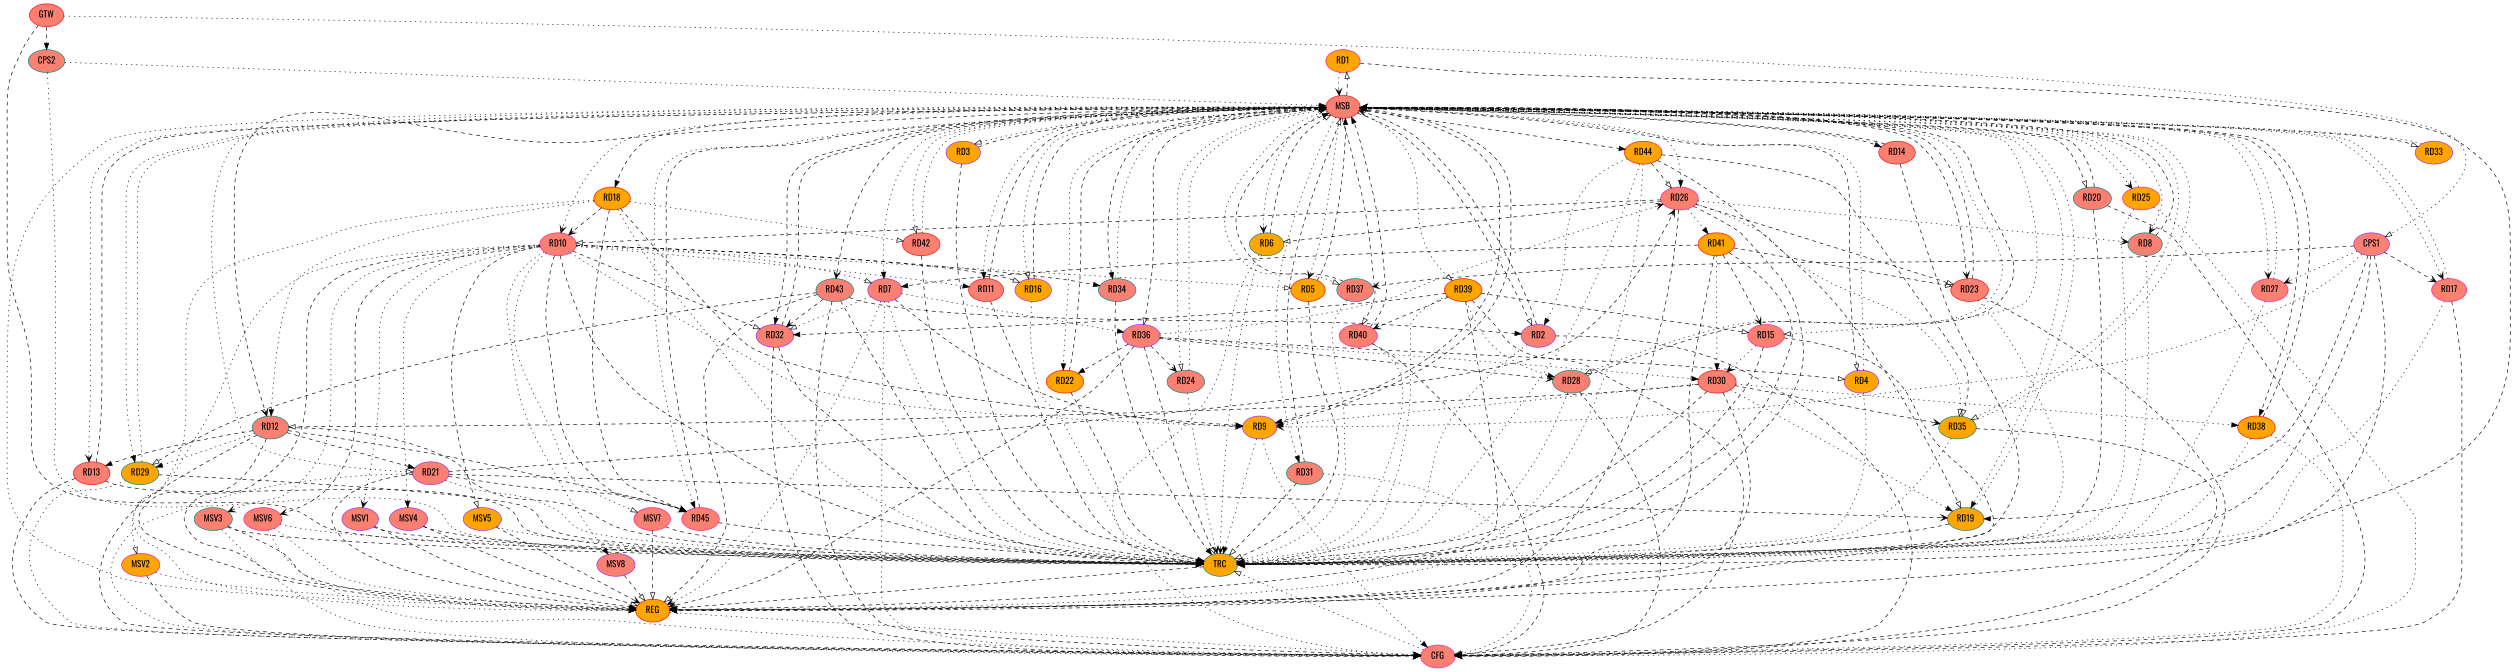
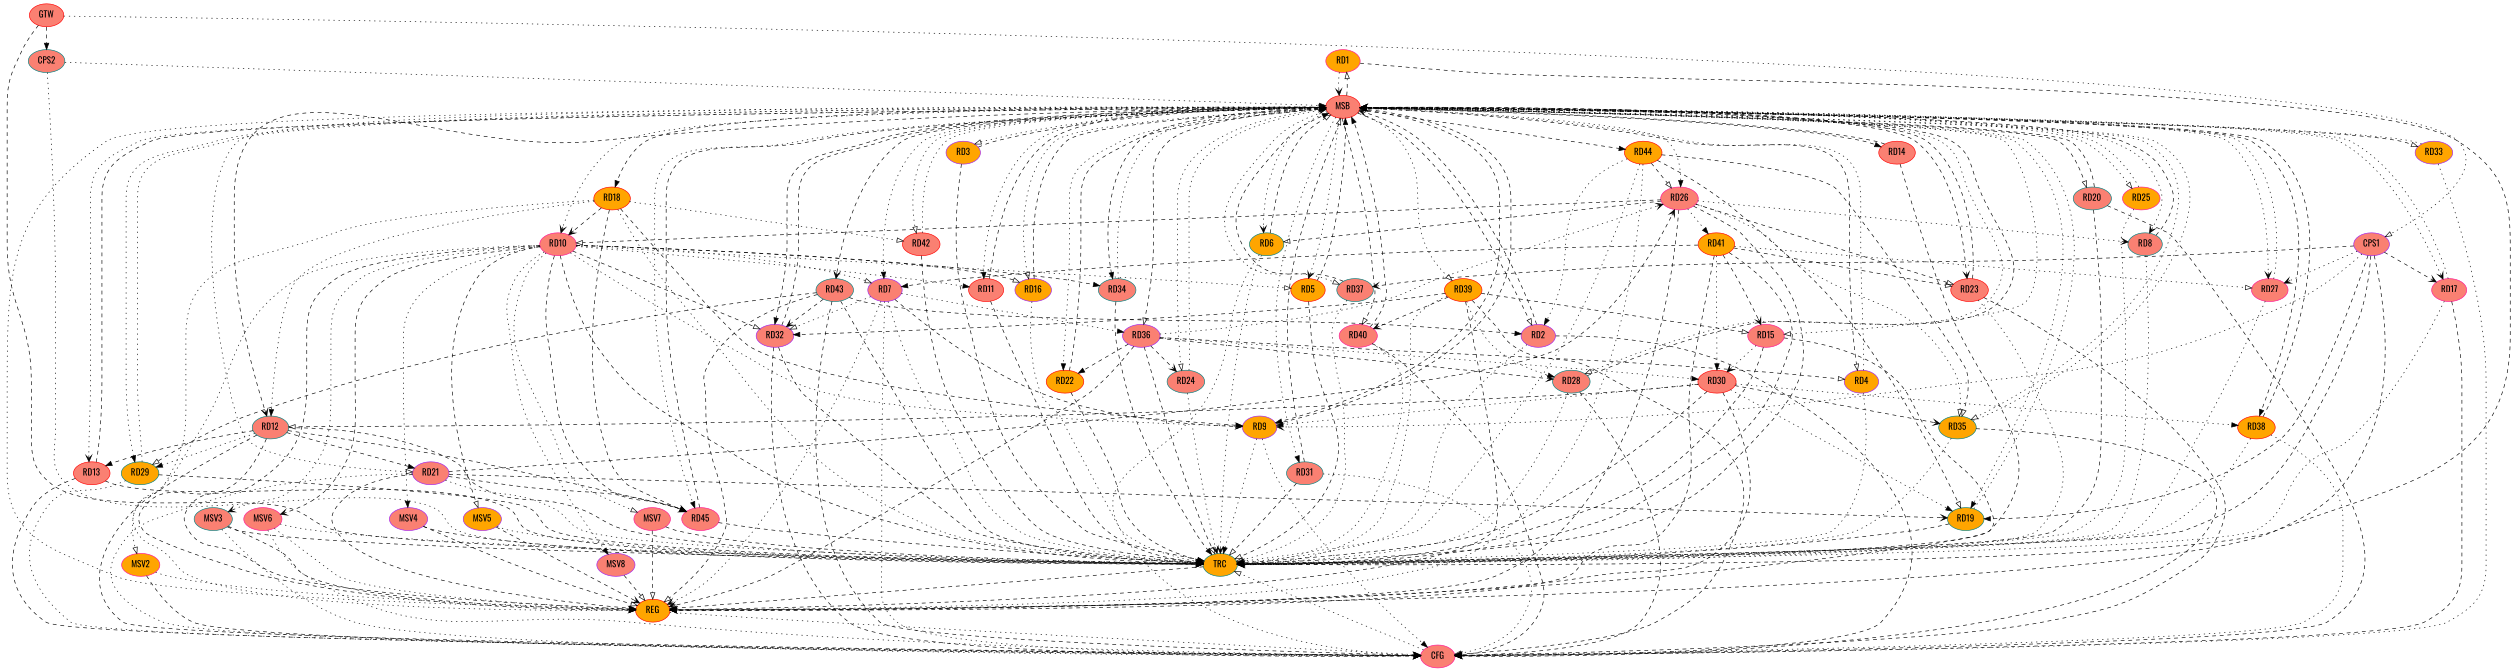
edge "MSB" -> "RD25": arrowhead vee -> onormal
edge "RD41" -> "RD27": added
node "MSV1": removed
edge "RD25" -> "CFG": now "RD33" -> "CFG"
